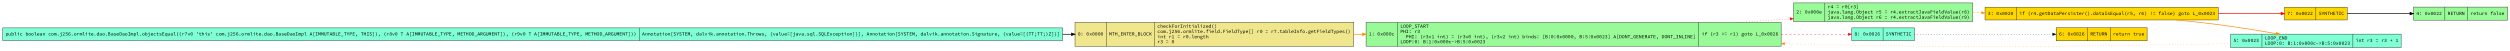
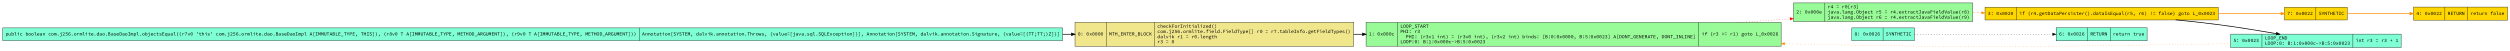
edge "3: 0x0020" -> "7: 0x0022": color red -> darkorange
edge "7: 0x0022" -> "4: 0x0022": color black -> darkorange
node "4: 0x0022": fillcolor palegreen -> gold
edge "3: 0x0020" -> "5: 0x0023": color darkorange -> black
edge "0: 0x0000" -> "1: 0x000c": color darkorange -> black
edge "1: 0x000c" -> "8: 0x0026": removed
node "6: 0x0026": fillcolor gold -> aquamarine
node "0: 0x0000": text "int r1 = r0.length" -> "dalvik r1 = r0.length"
